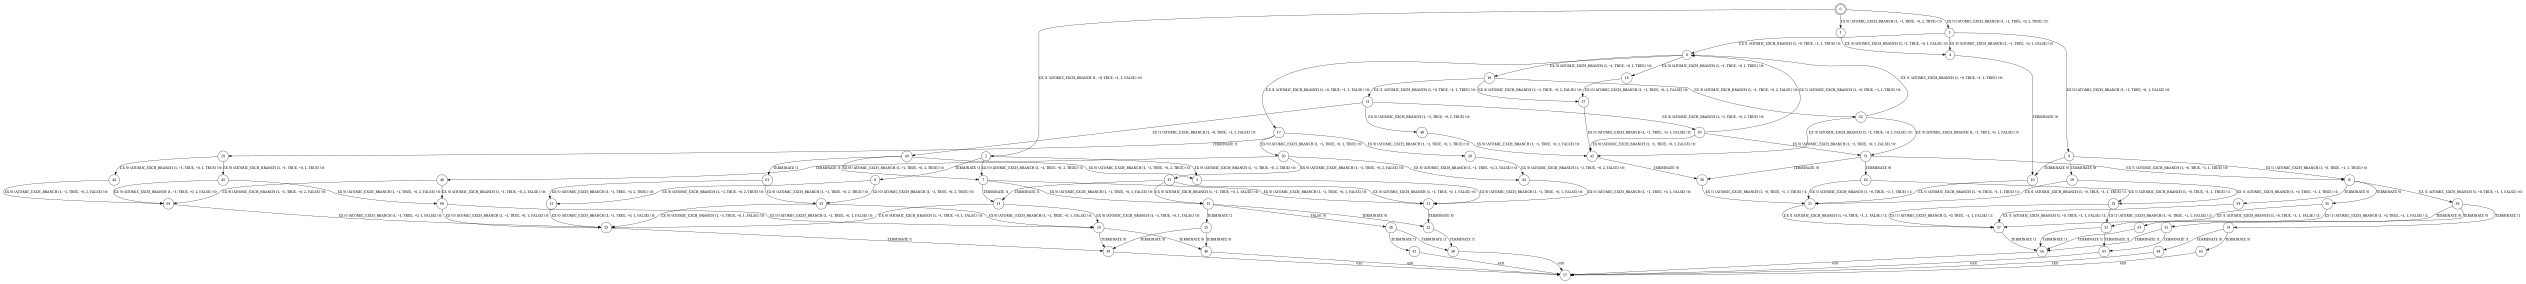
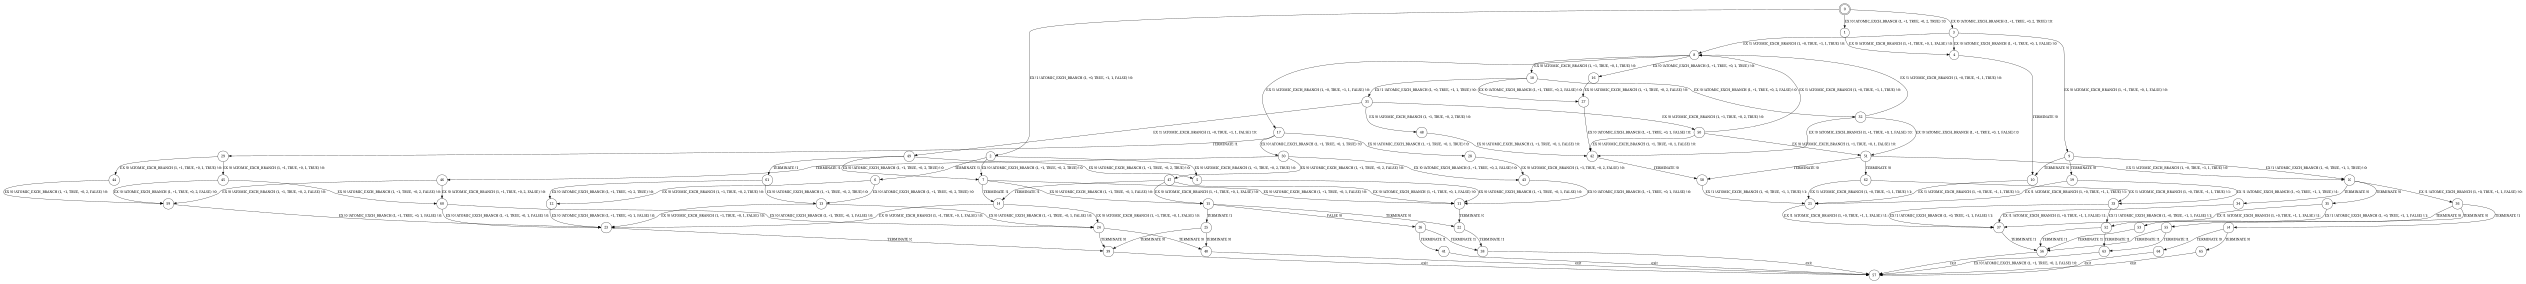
edge "63" -> "57": label "exit" -> "EX !0 !ATOMIC_EXCH_BRANCH (1, +1, TRUE, +0, 2, FALSE) !:0:"
